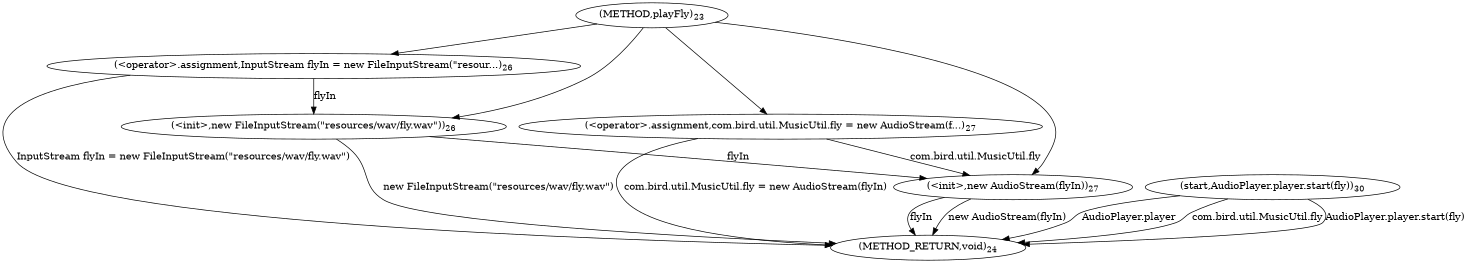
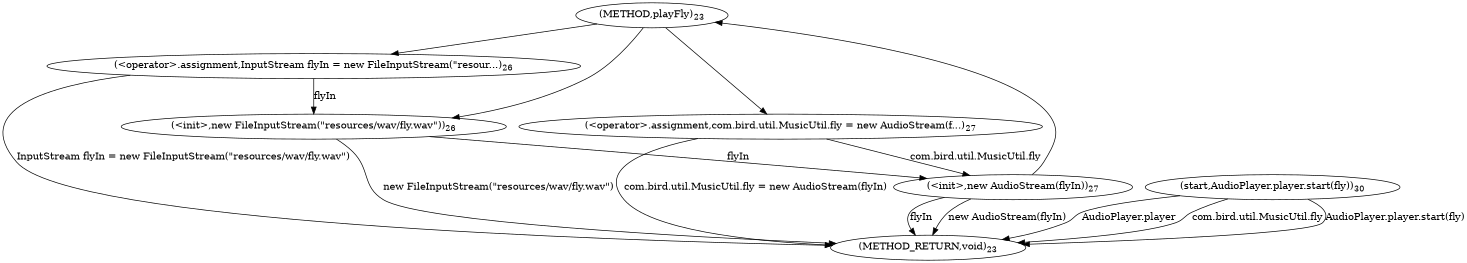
edge "(METHOD,playFly)" -> "(<init>,new AudioStream(flyIn))": reversed
node "(METHOD_RETURN,void)": text "24" -> "23"
